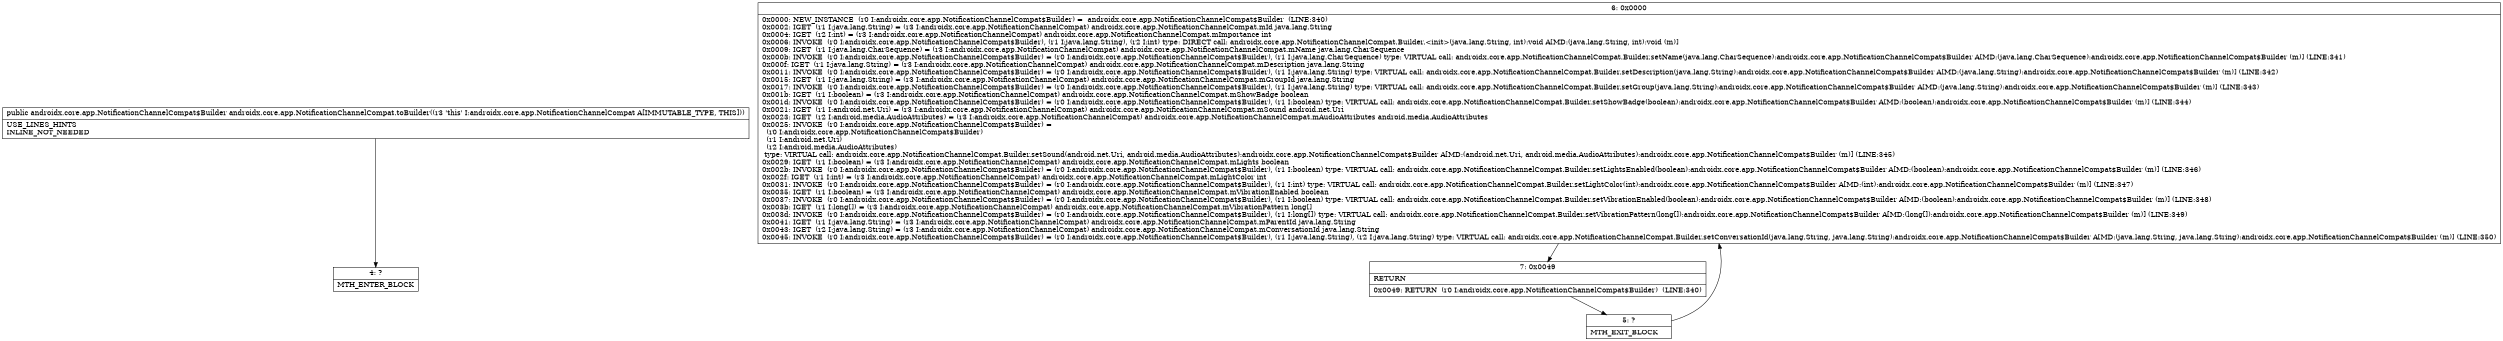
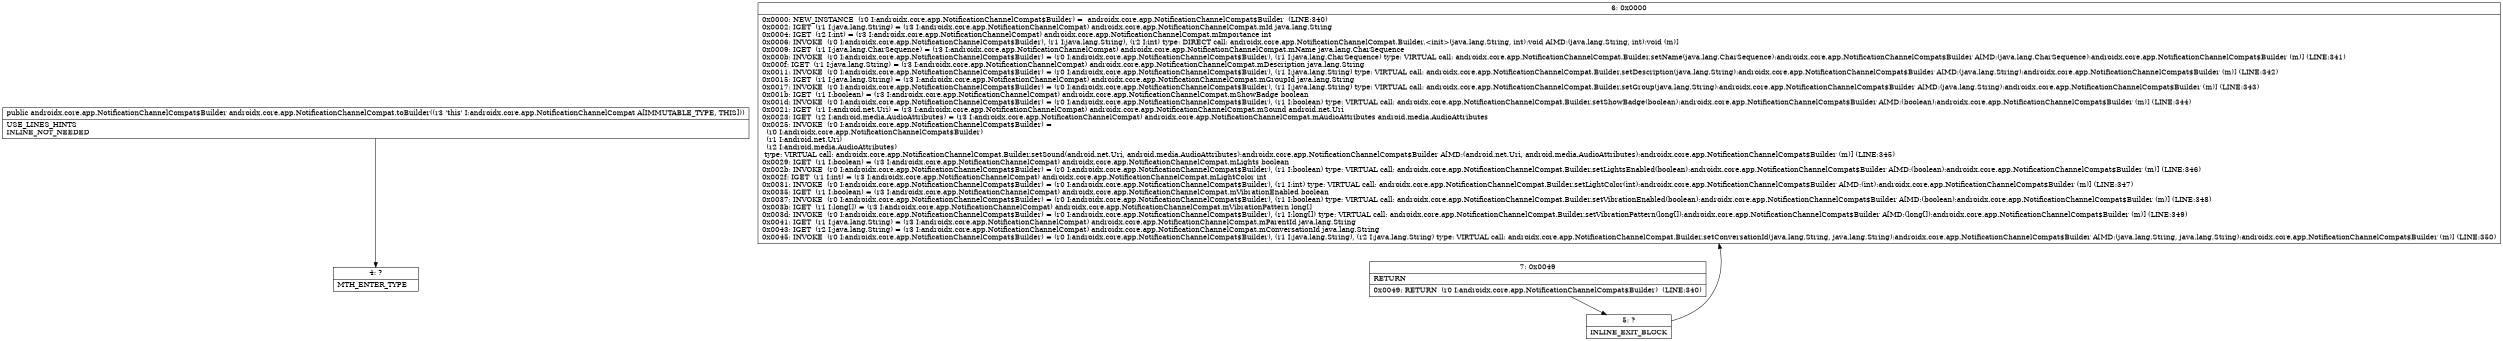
edge "6: 0x0000" -> "7: 0x0049": removed
node "4: ?": text "MTH_ENTER_BLOCK" -> "MTH_ENTER_TYPE"
node "5: ?": text "MTH_EXIT_BLOCK" -> "INLINE_EXIT_BLOCK"
